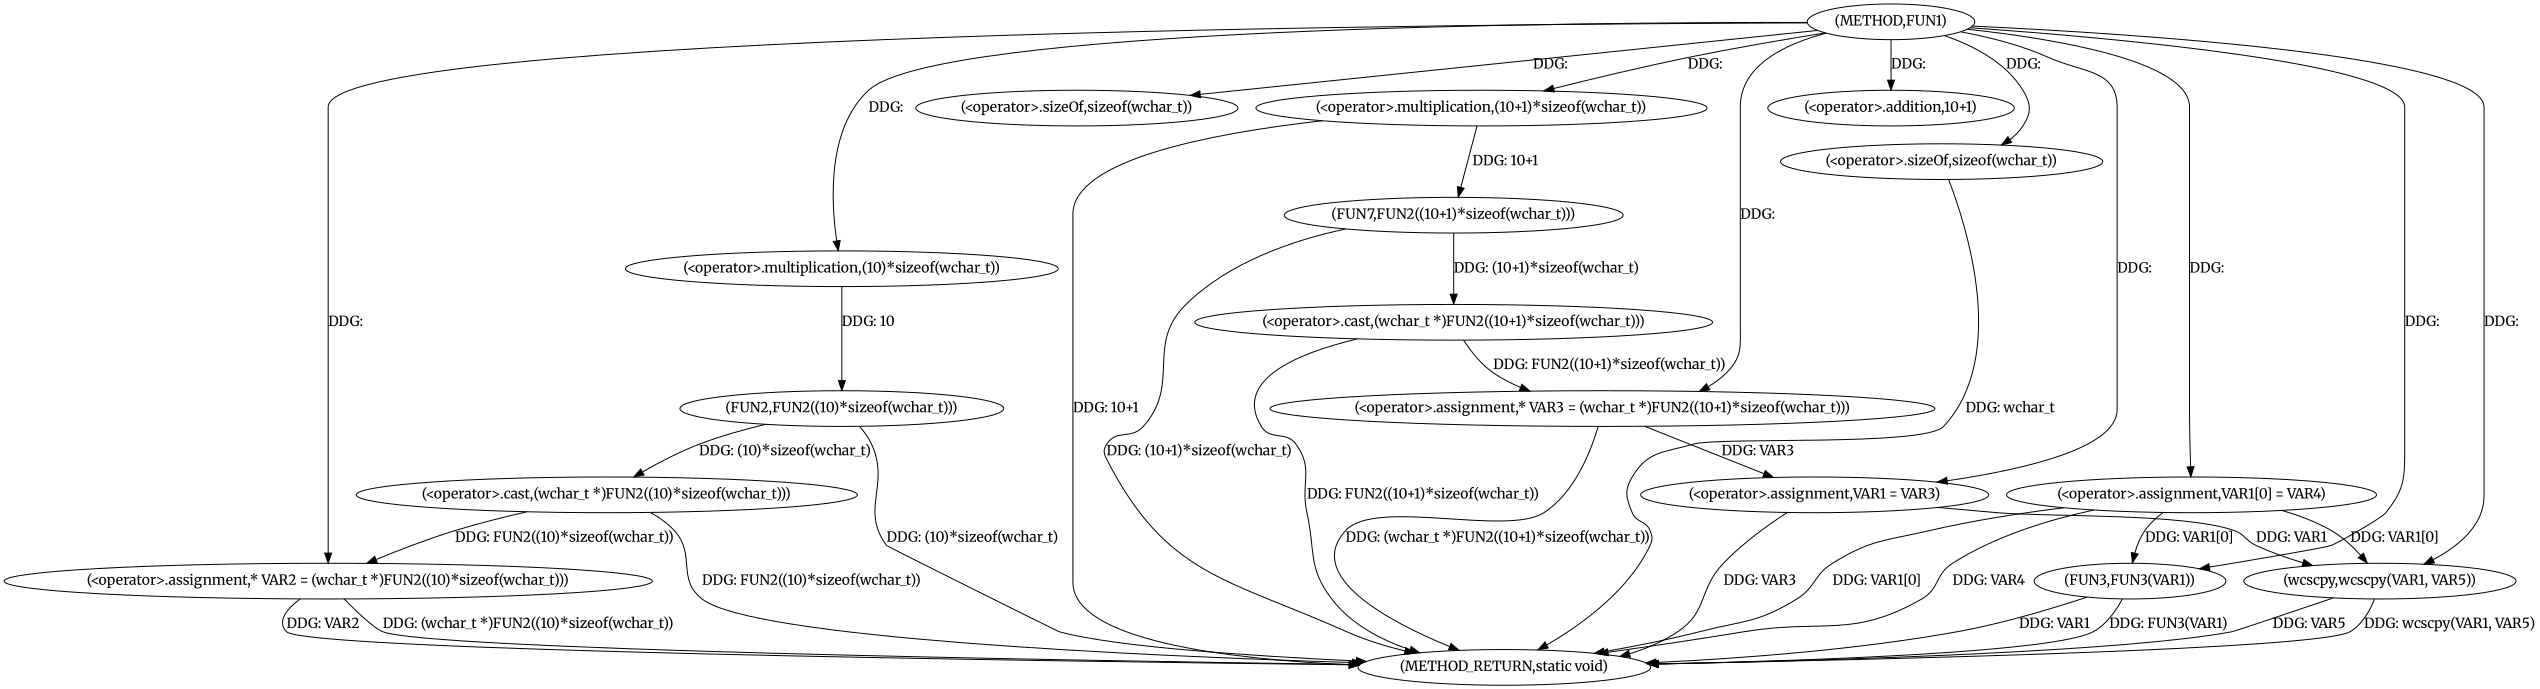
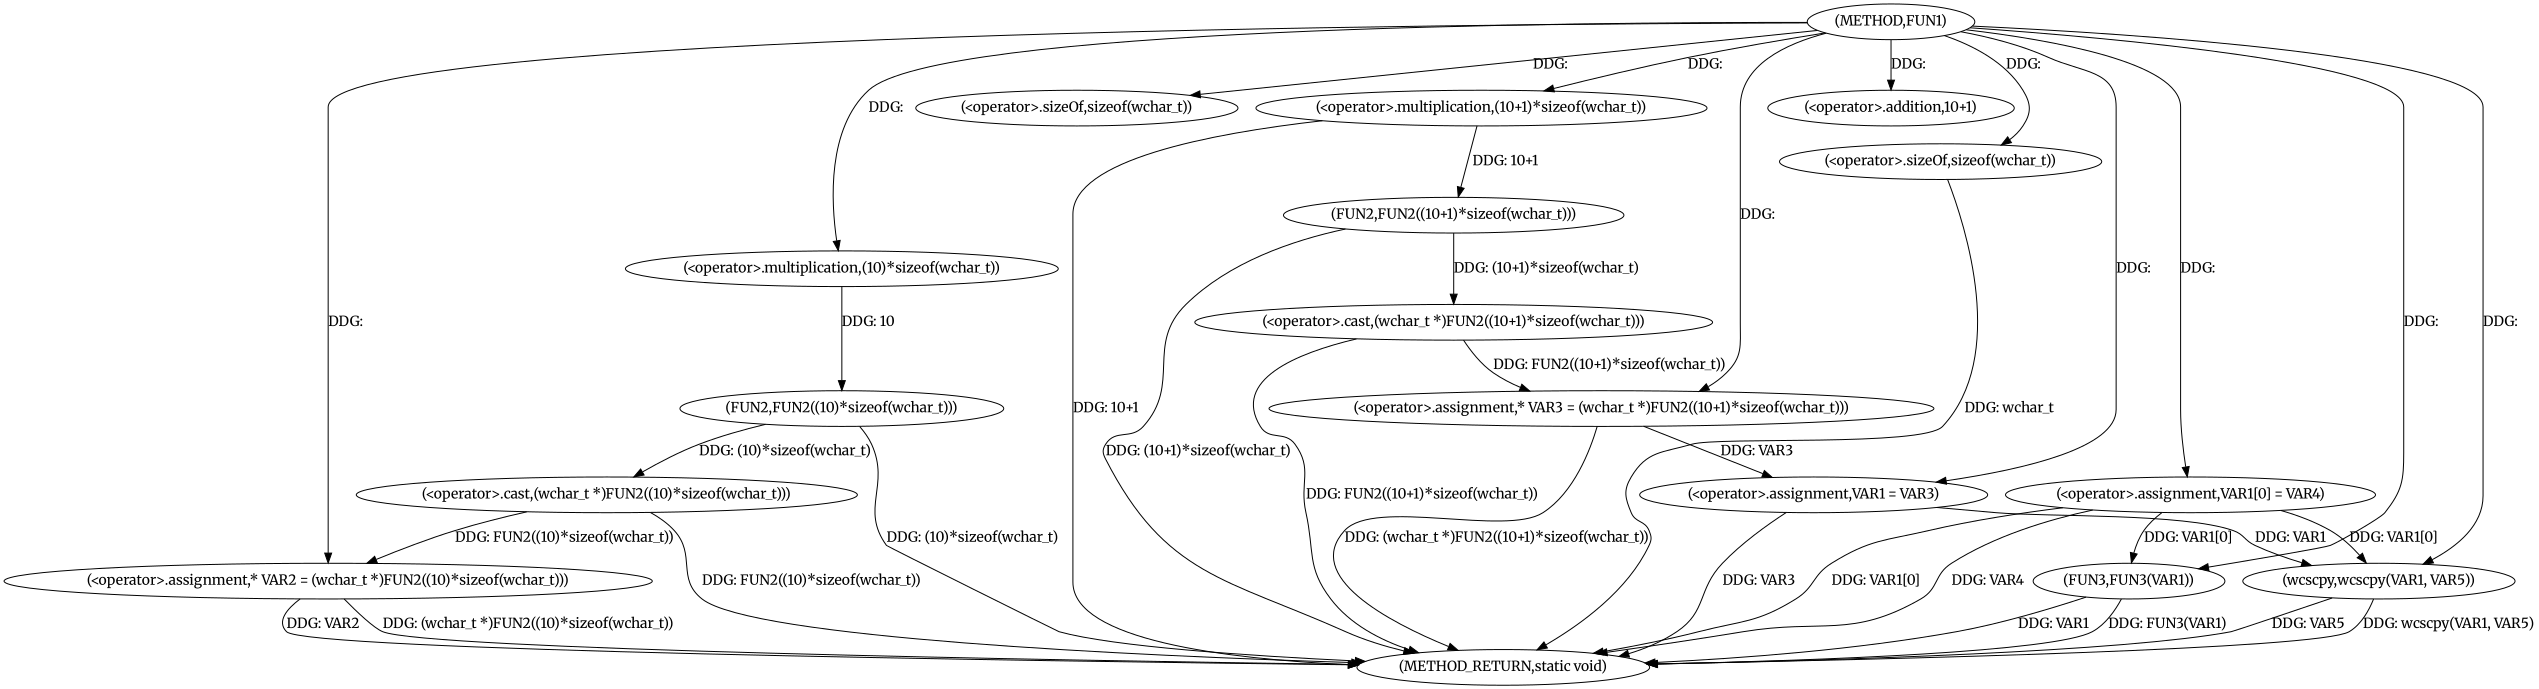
node "(FUN7,FUN2((10+1)*sizeof(wchar_t)))": label "(FUN7,FUN2((10+1)*sizeof(wchar_t)))" -> "(FUN2,FUN2((10+1)*sizeof(wchar_t)))"
